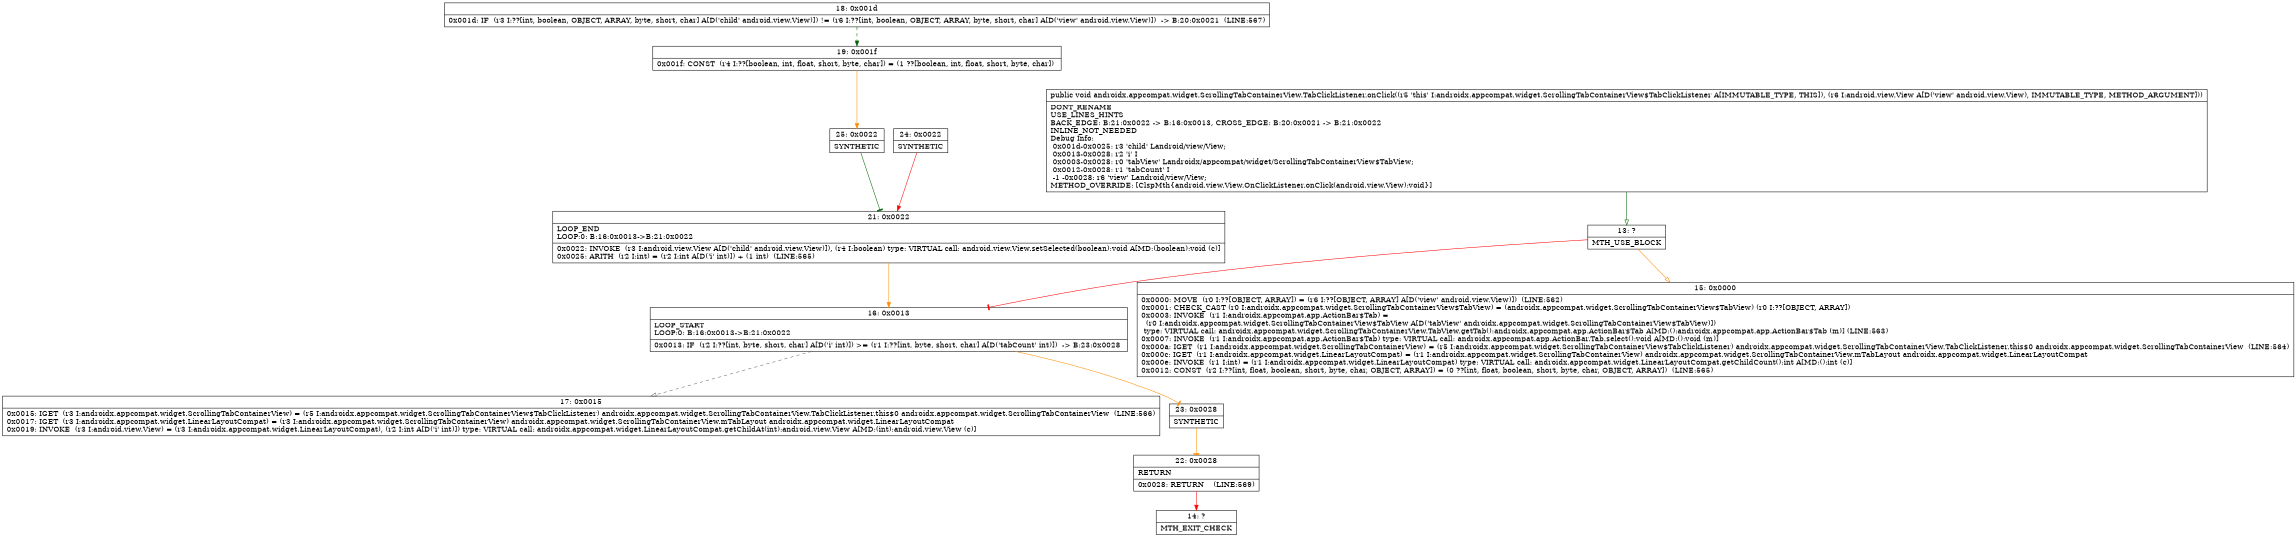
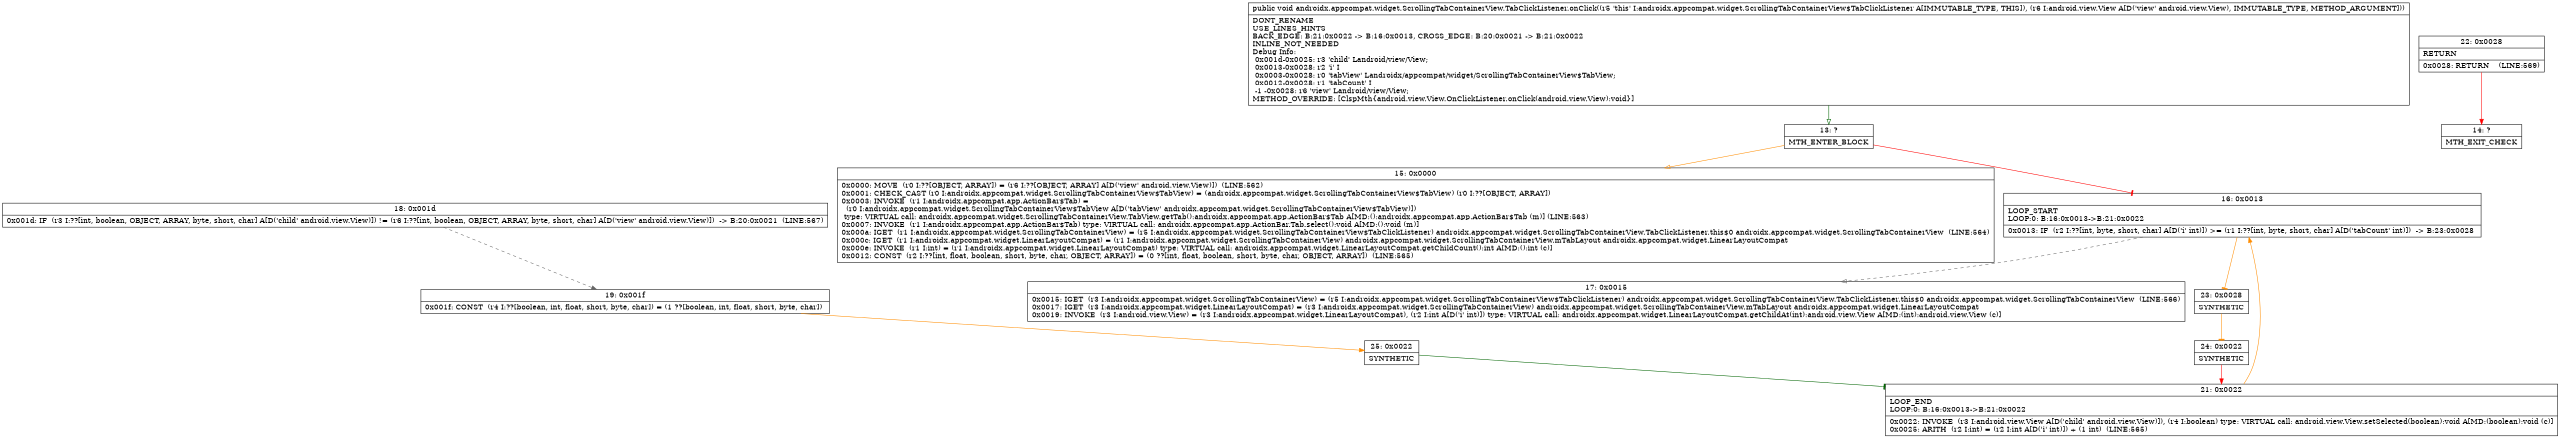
edge "18: 0x001d" -> "19: 0x001f": color darkgreen -> gray40
node "13: ?": text "MTH_USE_BLOCK" -> "MTH_ENTER_BLOCK"
edge "23: 0x0028" -> "22: 0x0028": now "23: 0x0028" -> "24: 0x0022"
